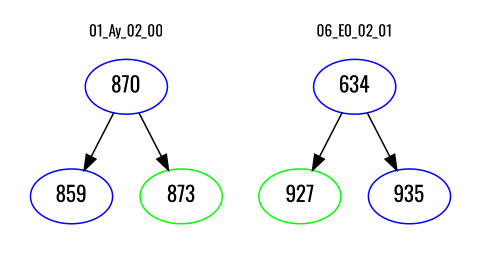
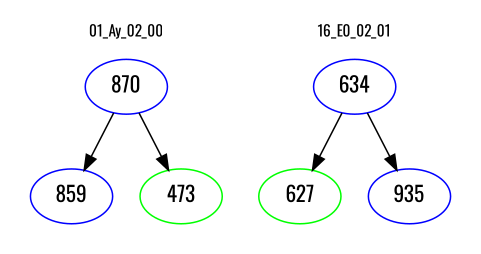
cluster "06_E0_02_01": label "06_E0_02_01" -> "16_E0_02_01"
node "873": label "873" -> "473"
node "927": label "927" -> "627"
